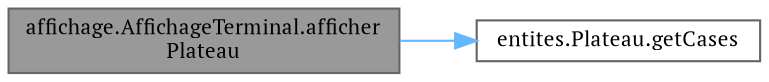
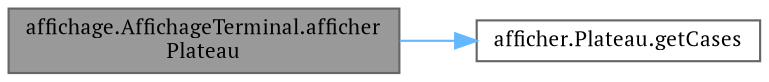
node "entites.Plateau.getCases": label "entites.Plateau.getCases" -> "afficher.Plateau.getCases"
